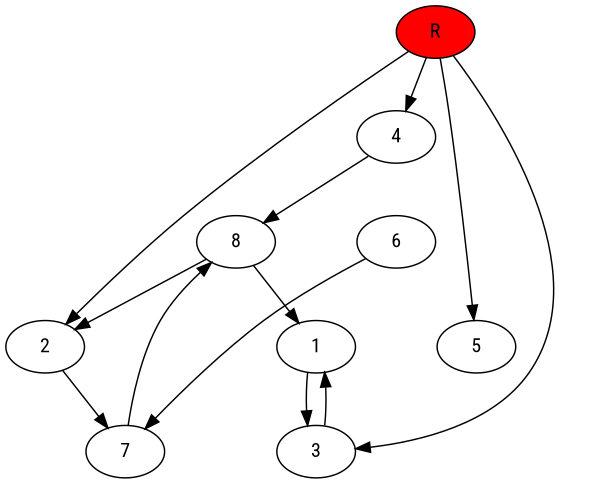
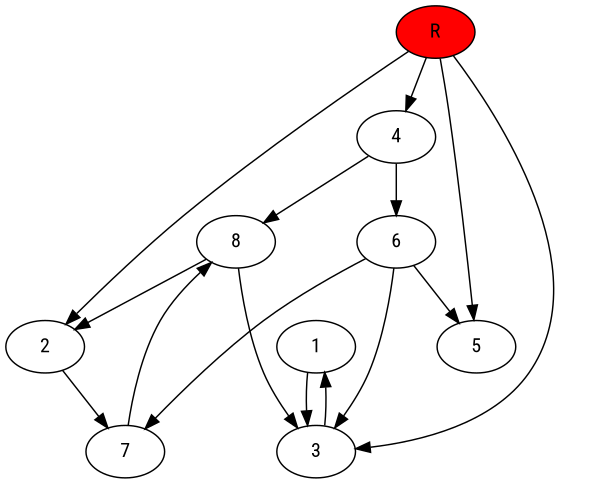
edge "4" -> "6": added
edge "8" -> "1": now "8" -> "3"
edge "6" -> "5": added
edge "6" -> "3": added
